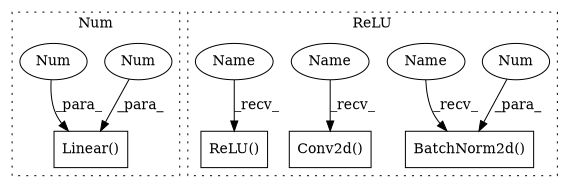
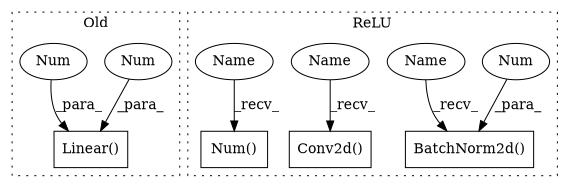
cluster "Num": label "Num" -> "Old"
node "ReLU()": label "ReLU()" -> "Num()"
